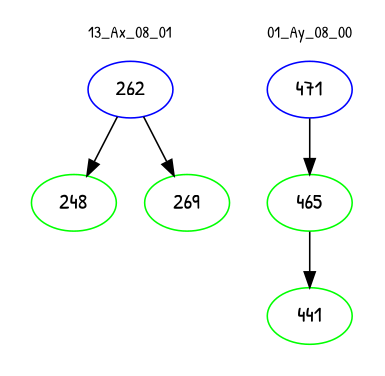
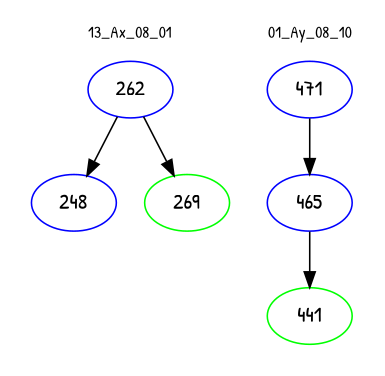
cluster "01_Ay_08_00": label "01_Ay_08_00" -> "01_Ay_08_10"
node "248": color green -> blue
node "465": color green -> blue
